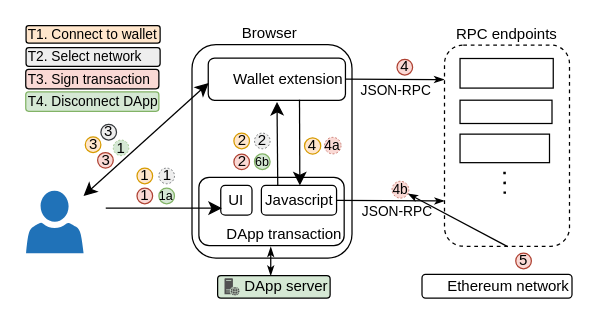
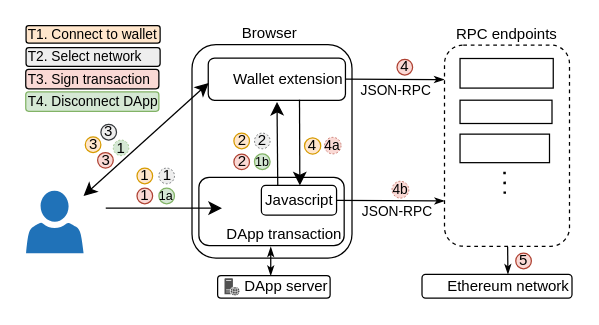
node "6b": label "6b" -> "1b"
node "UI": removed
edge "RPC endpoints" -> "4b": now "RPC endpoints" -> "Ethereum network"
node "DApp server": fillcolor #d5e8d4 -> #ffffff
